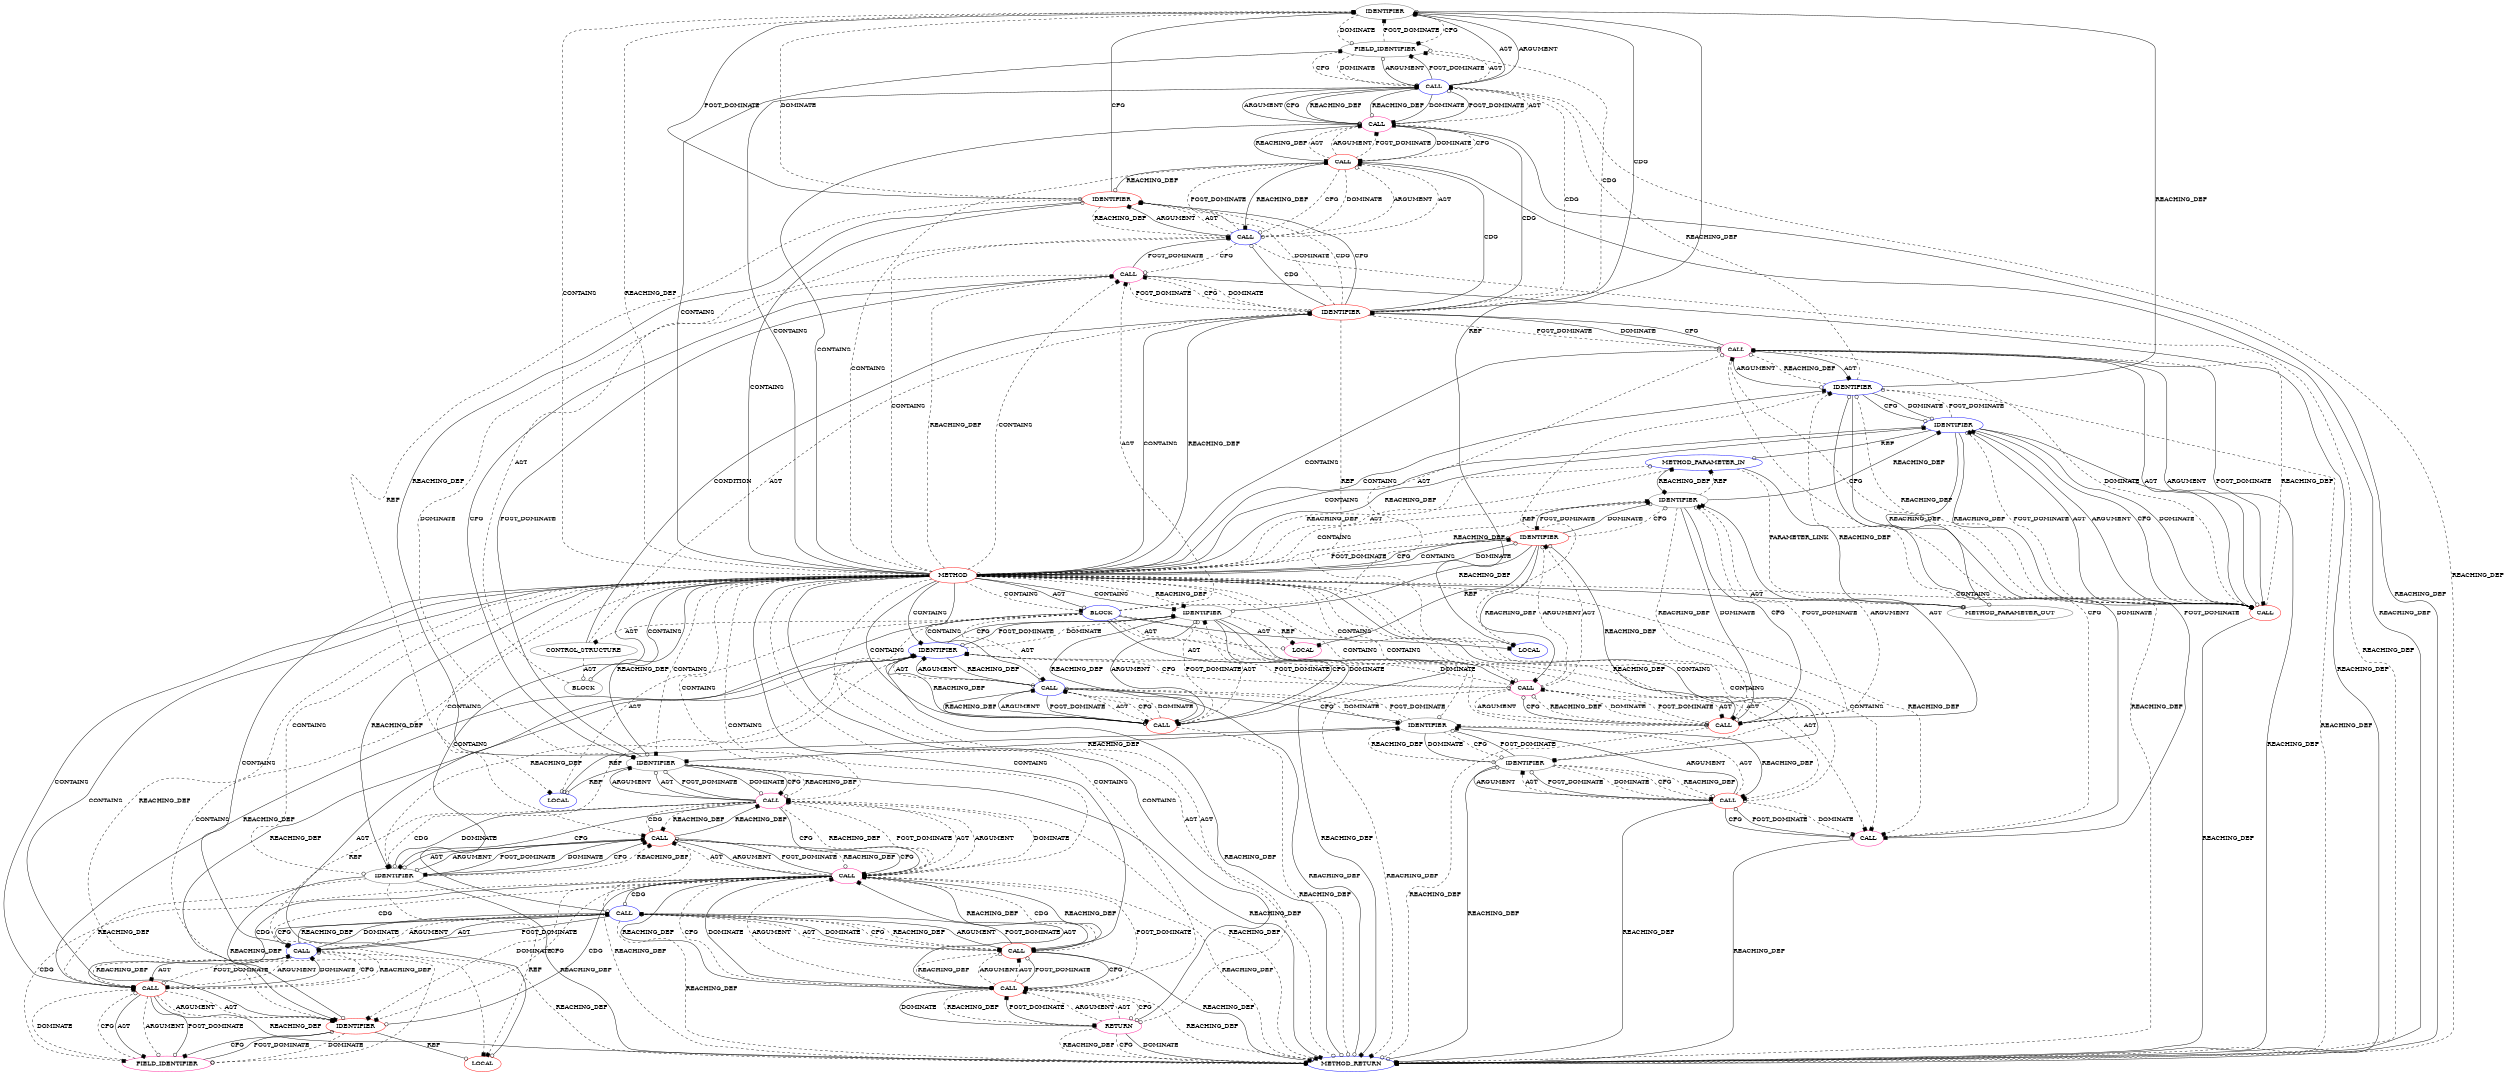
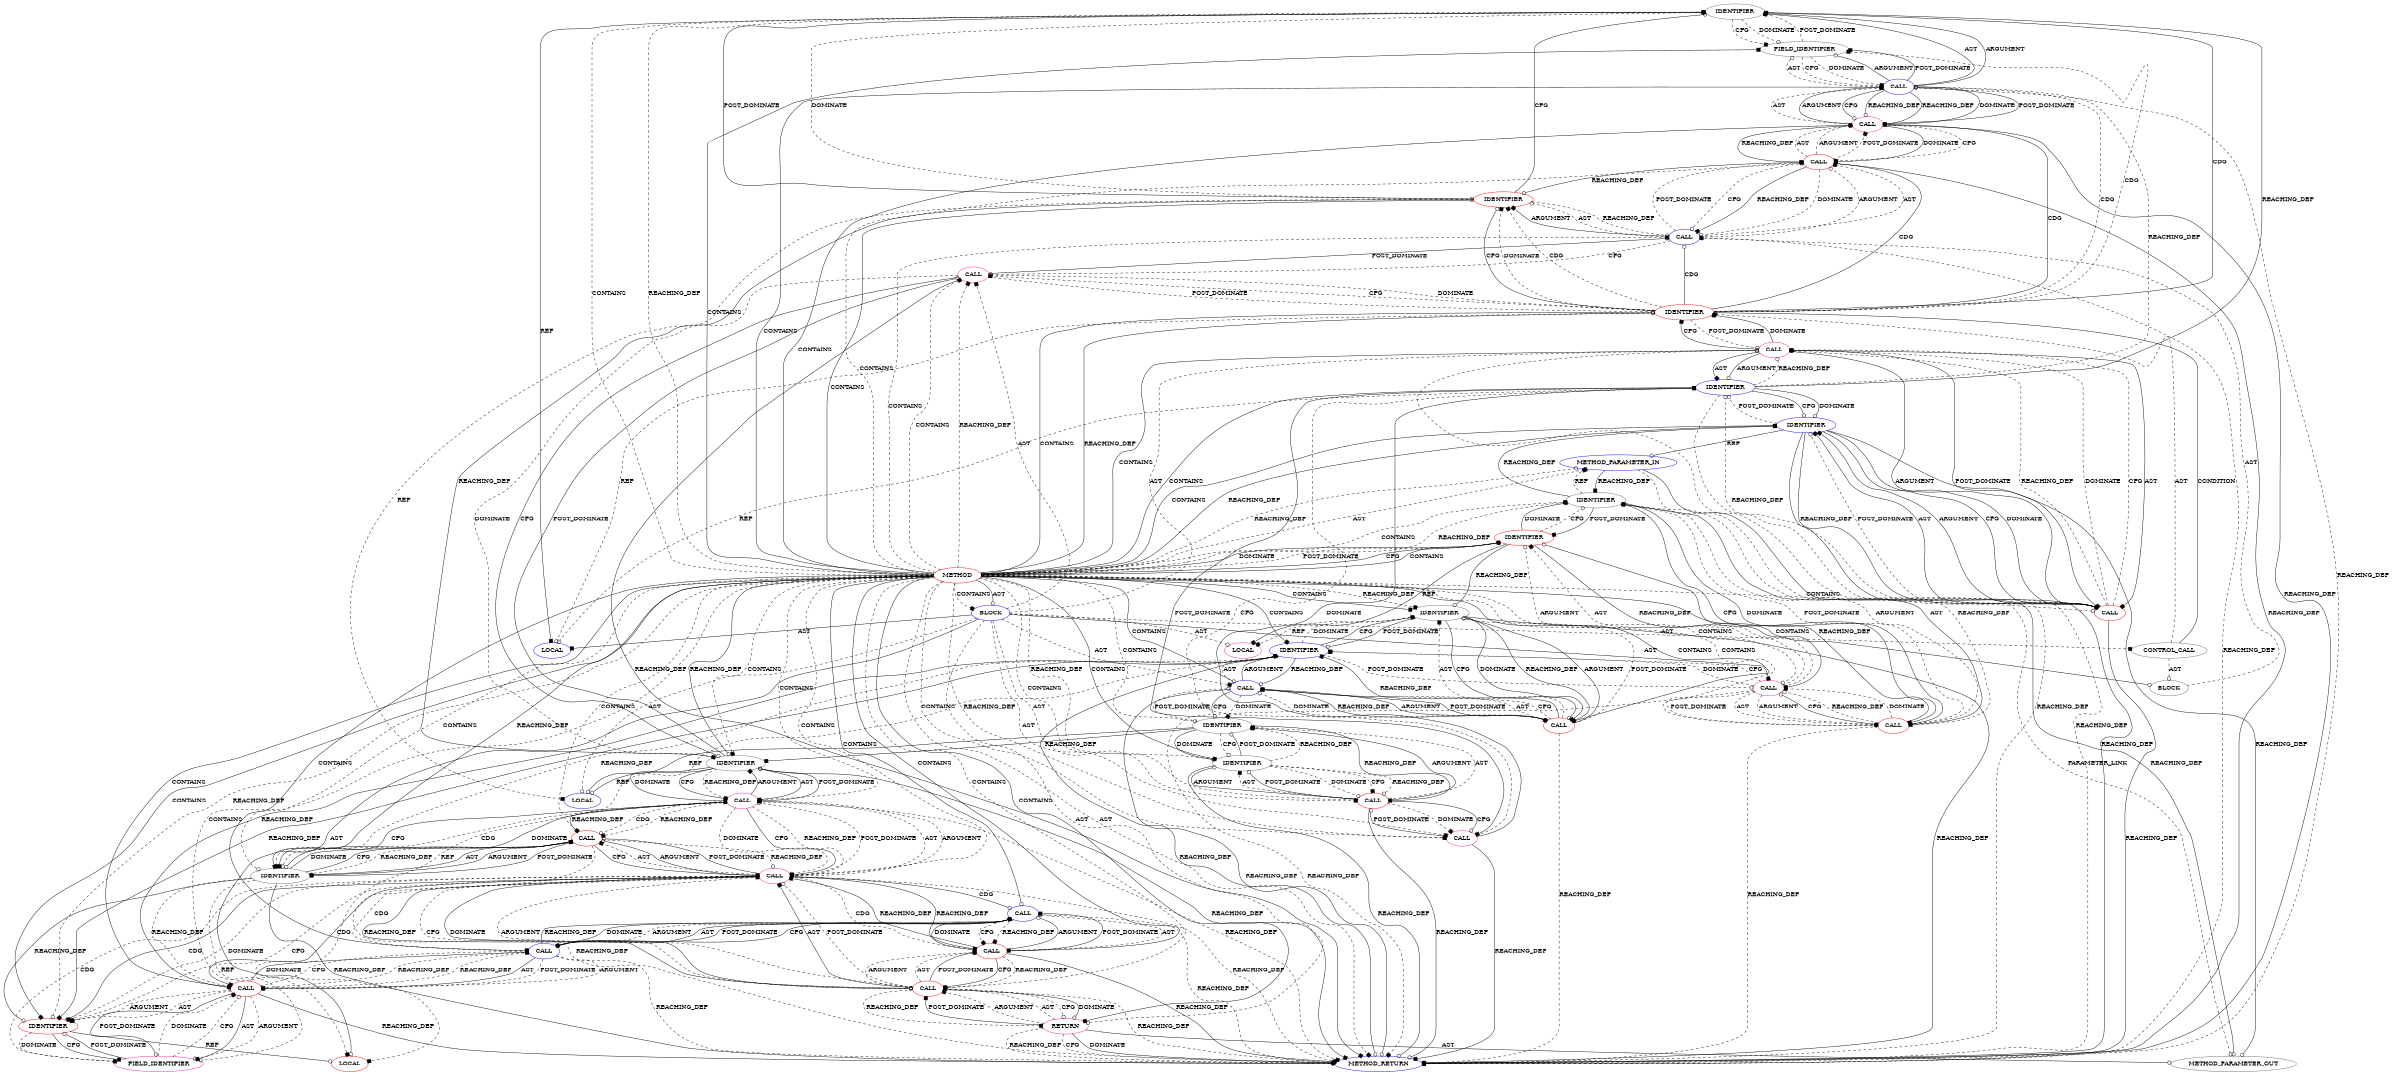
edge "METHOD" -> "METHOD_PARAMETER_OUT": now "RETURN" -> "METHOD_PARAMETER_OUT"
node "CONTROL_STRUCTURE": label "CONTROL_STRUCTURE" -> "CONTROL_CALL"
edge "METHOD" -> "RETURN": arrowhead odot -> box
edge "METHOD" -> "METHOD_RETURN": arrowhead odot -> box
